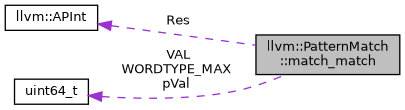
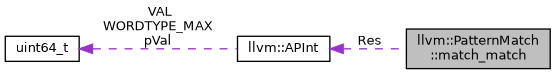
edge "llvm::PatternMatch ::match_match" -> "uint64_t": now "llvm::APInt" -> "uint64_t"
